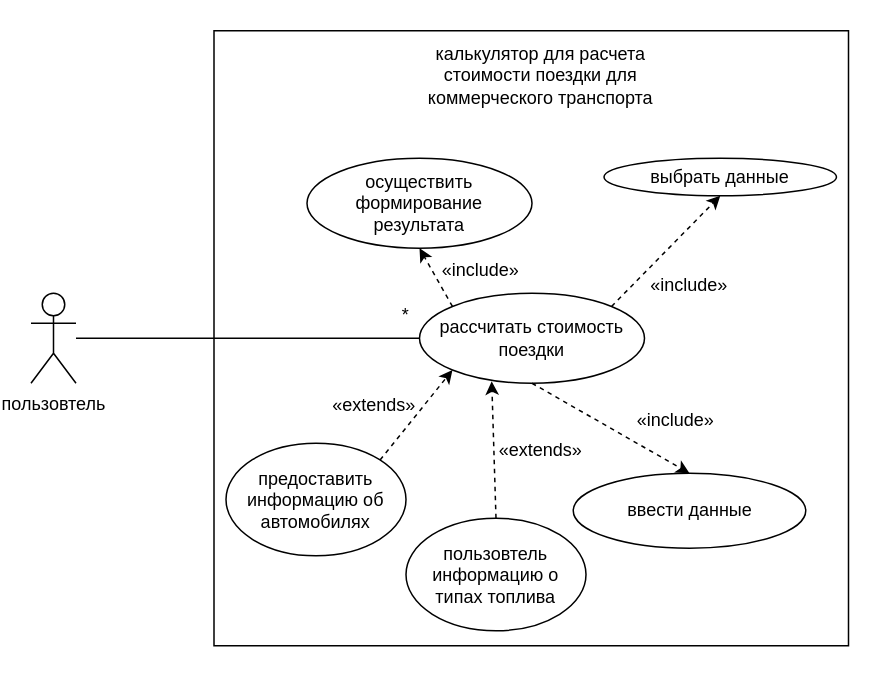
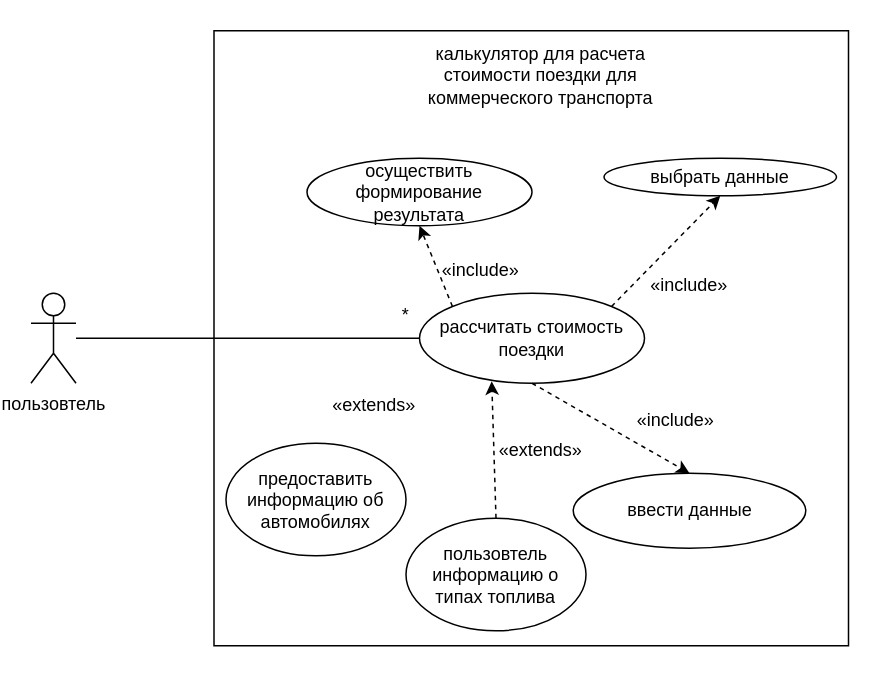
node "осуществить формирование результата": size 225x90 -> 225x68
edge "предоставить информацию об автомобилях" -> "рассчитать стоимость поездки": removed
